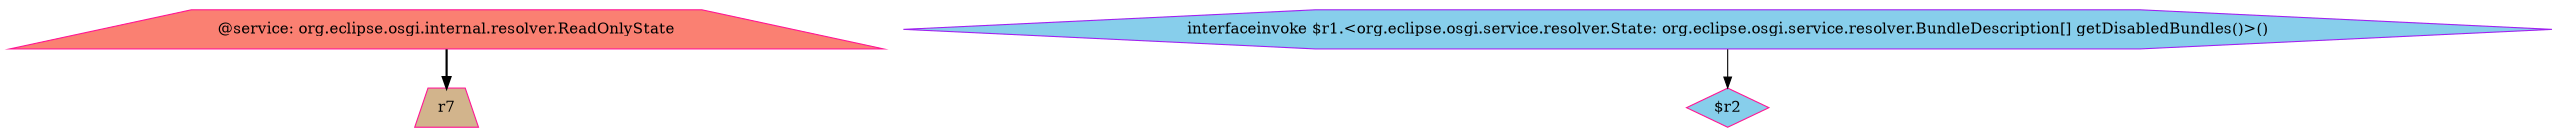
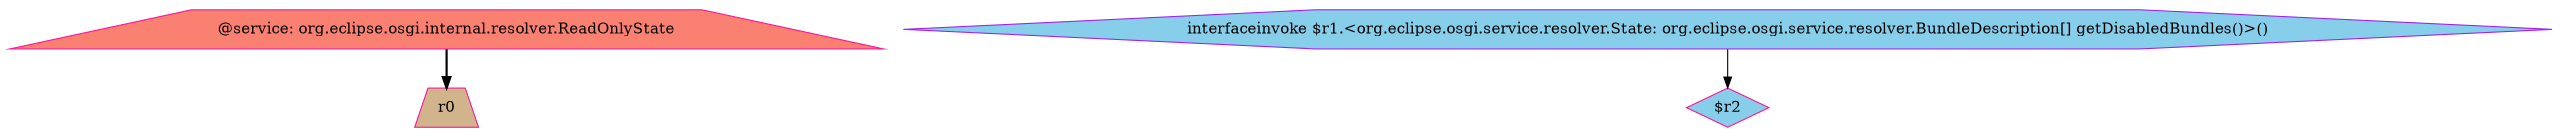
node "r7": label "r7" -> "r0"
